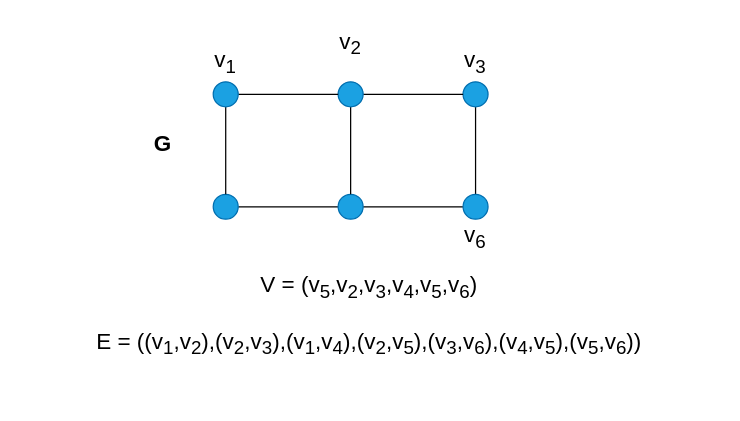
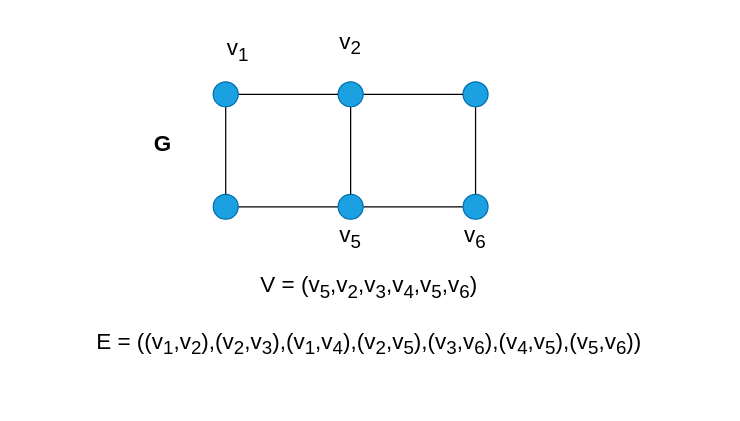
node "v1": moved (226, 63) -> (238, 51)
node "v3": removed
node "v5": added
